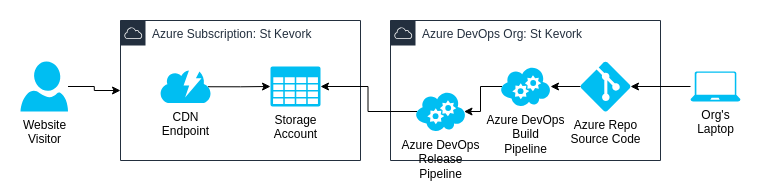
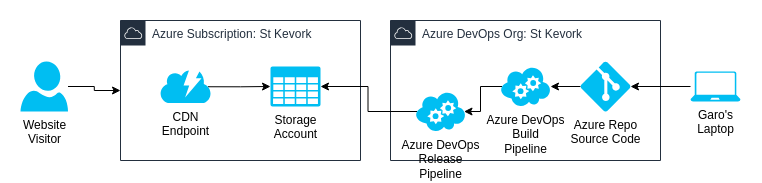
node "Org's Laptop": label "Org's Laptop" -> "Garo's Laptop"
